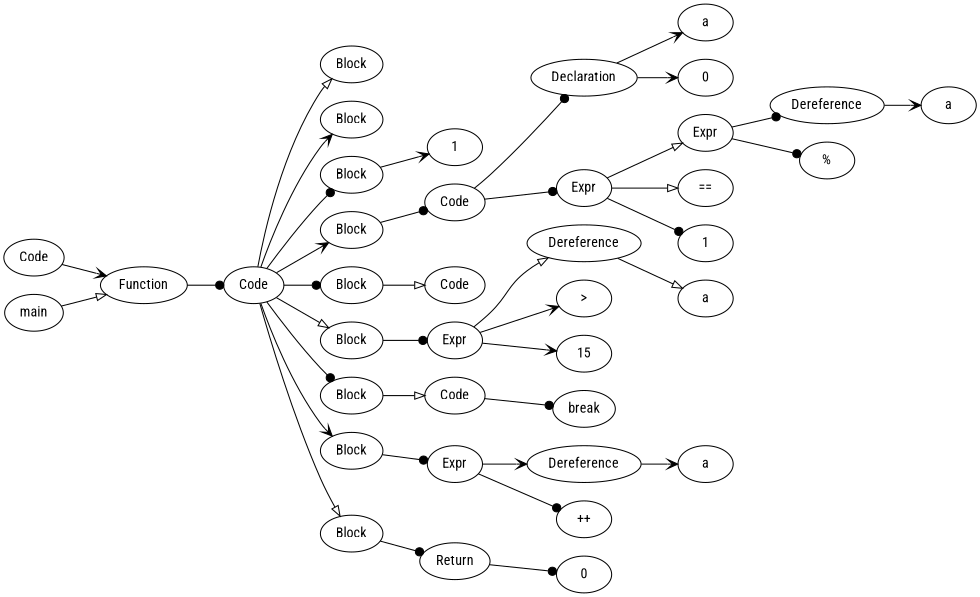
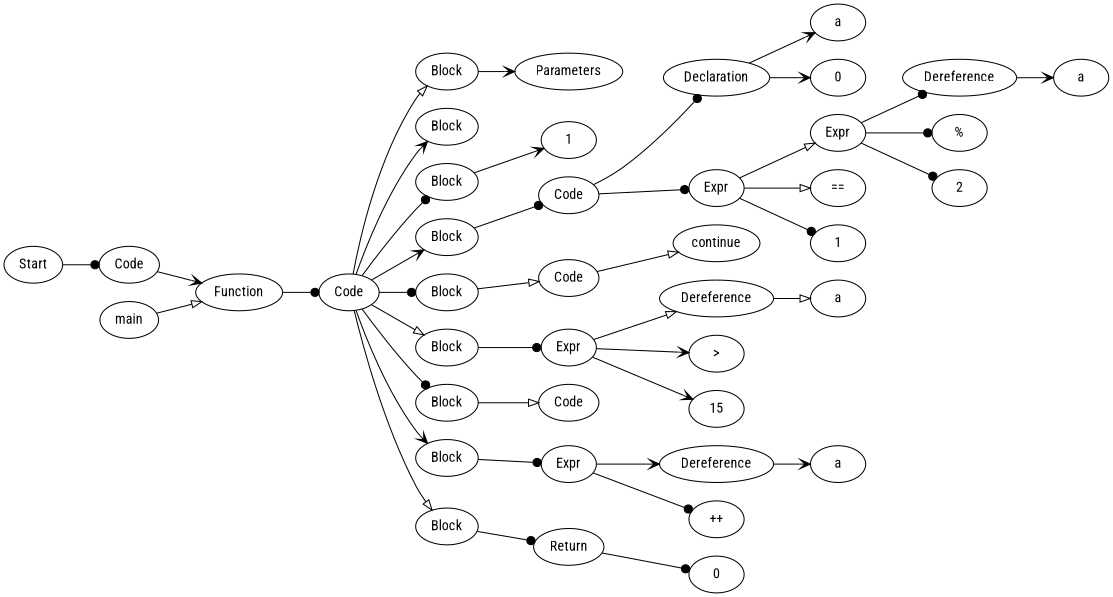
node "Parameters": added
node "2": added
node "continue": added
node "Start": added
node "break": removed
